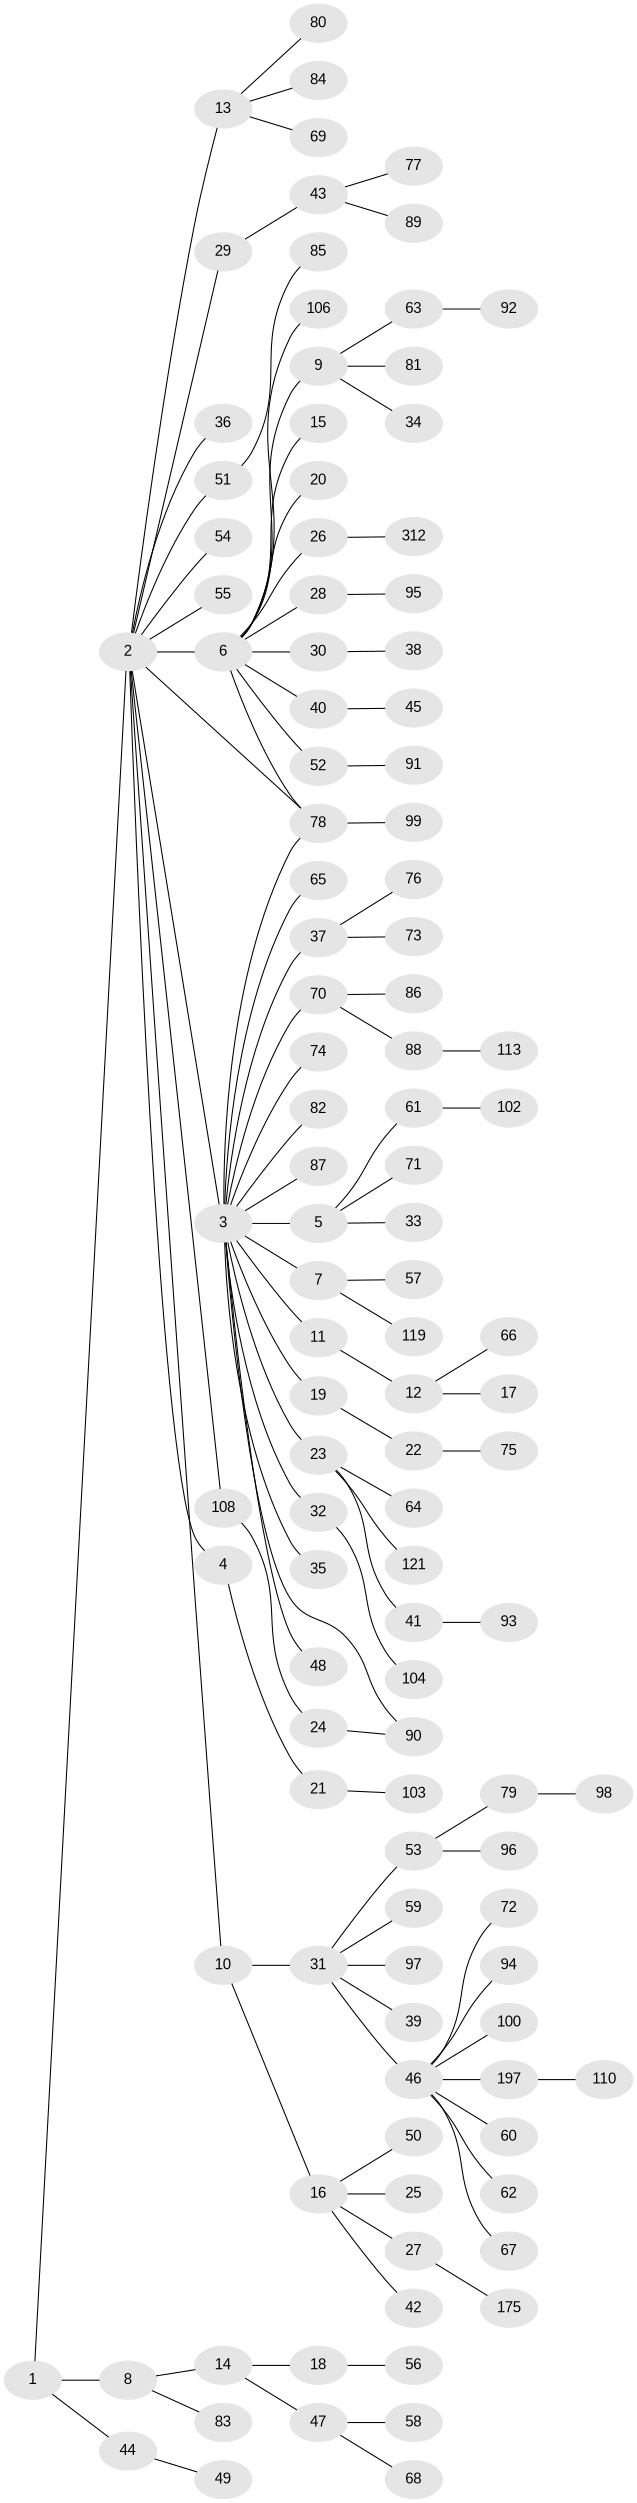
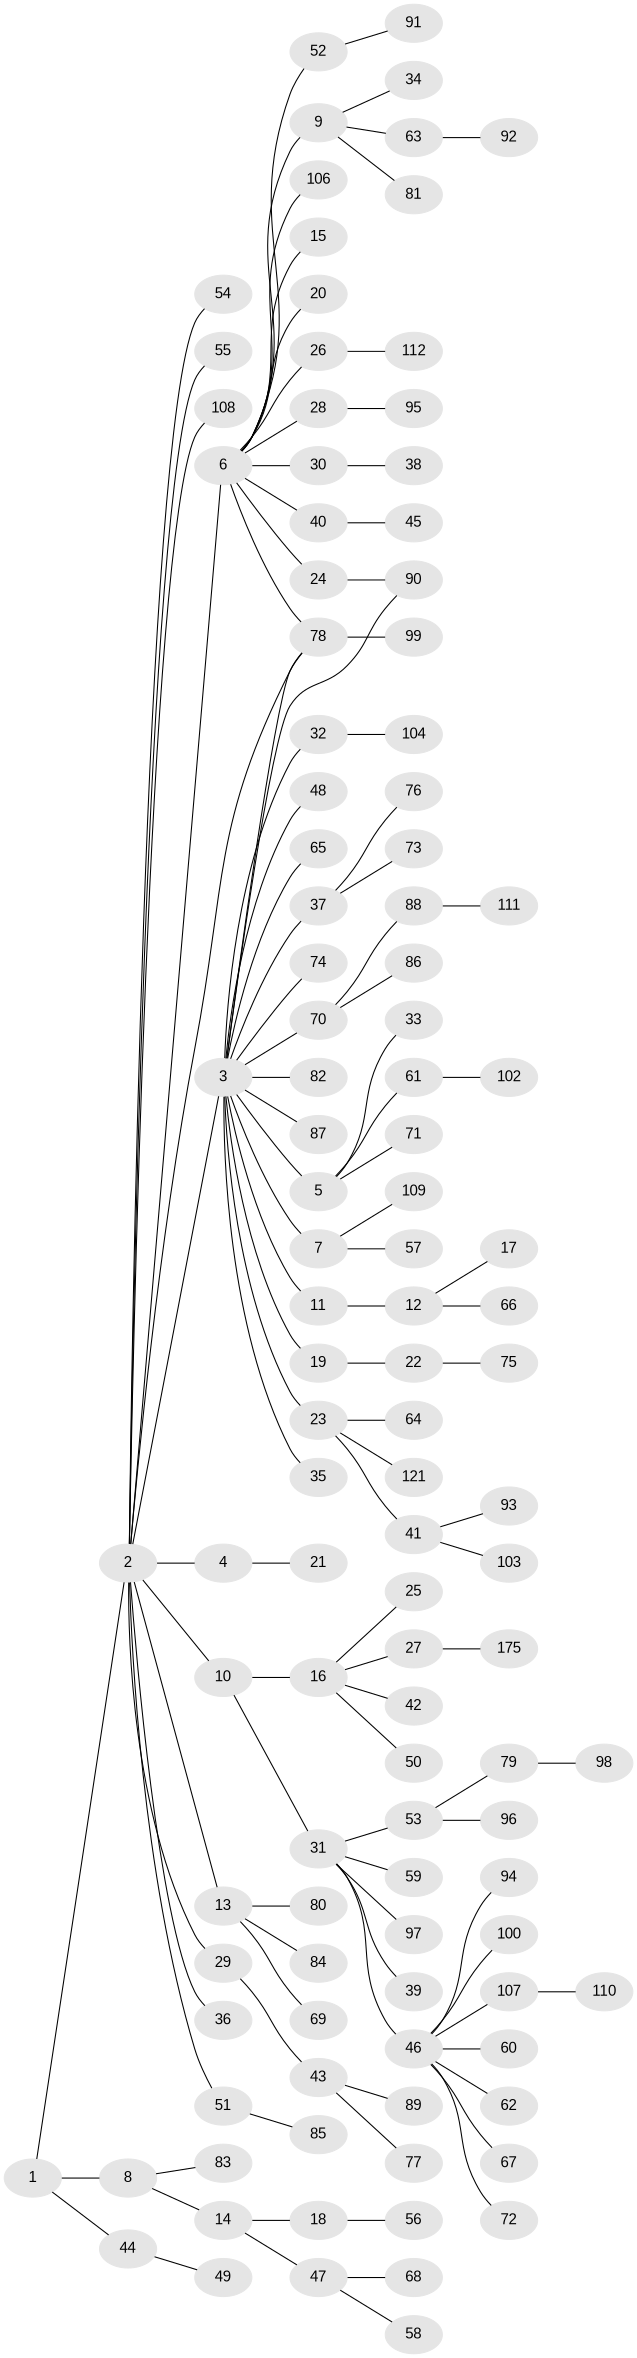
node "312": label "312" -> "112"
node "113": label "113" -> "111"
node "119": label "119" -> "109"
edge "108" -- "24": now "6" -- "24"
edge "21" -- "103": now "41" -- "103"
node "197": label "197" -> "107"
